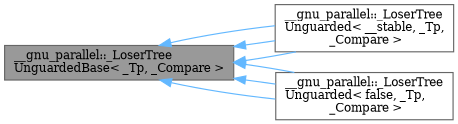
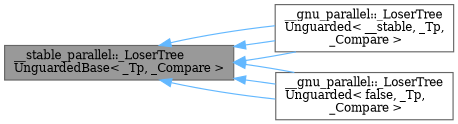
node "__gnu_parallel::_LoserTree UnguardedBase< _Tp, _Compare >": label "__gnu_parallel::_LoserTree UnguardedBase< _Tp, _Compare >" -> "__stable_parallel::_LoserTree UnguardedBase< _Tp, _Compare >"
